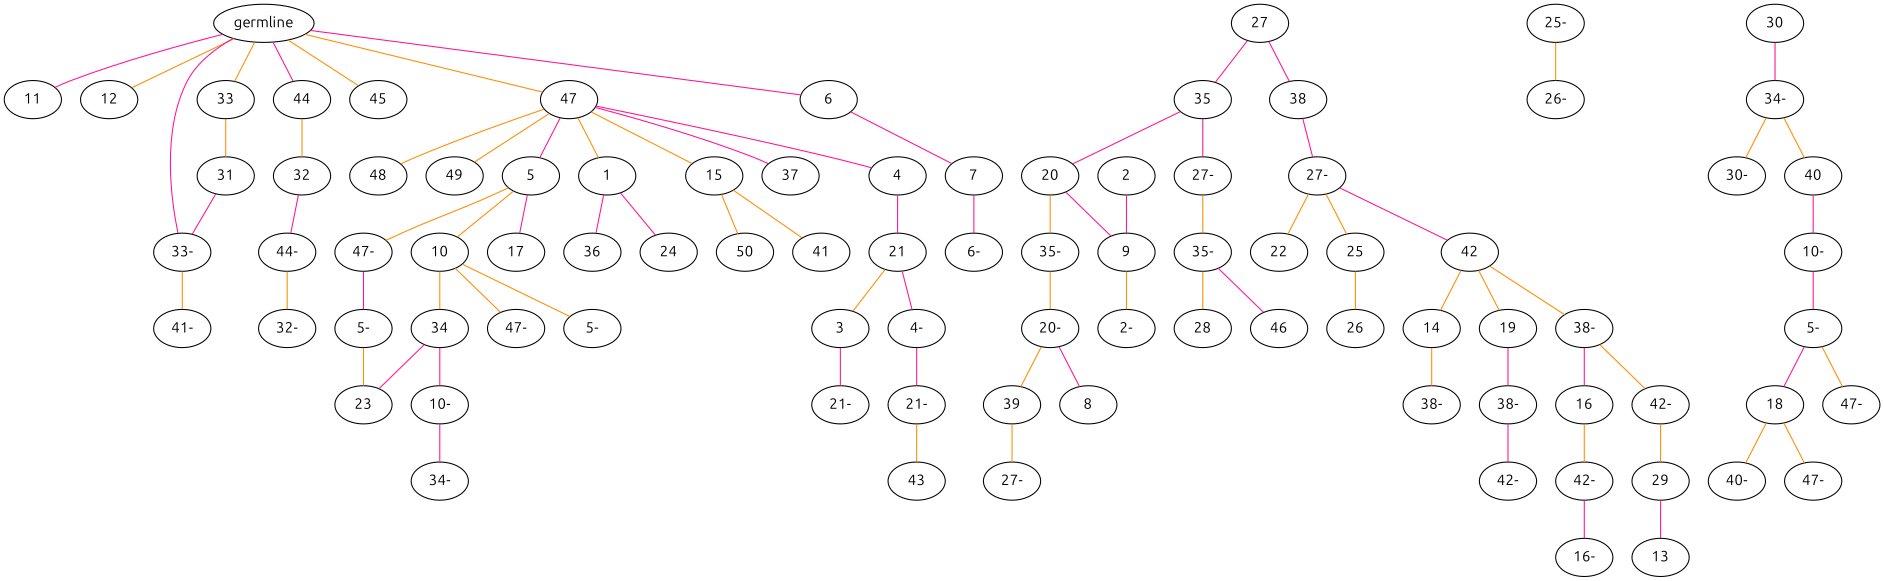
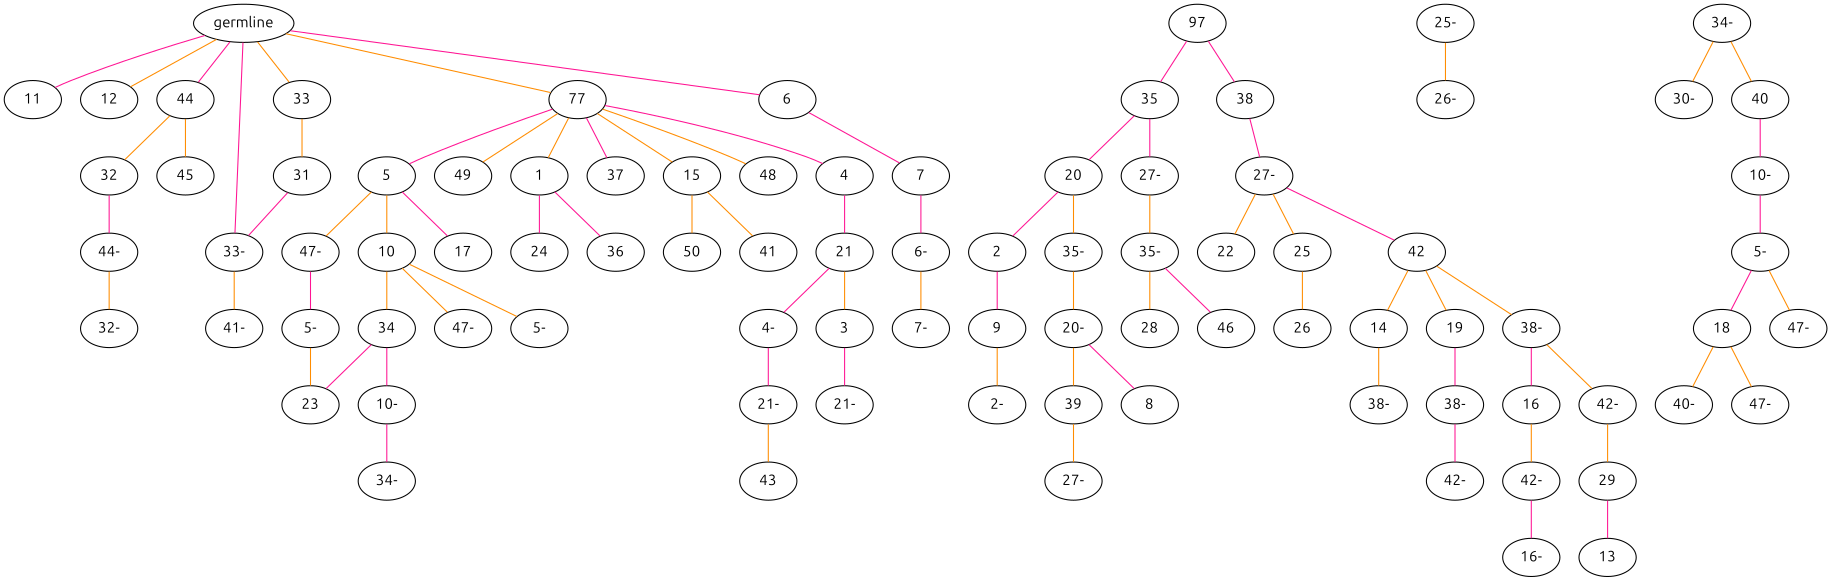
node "27": label "27" -> "97"
node "30": removed
edge "germline" -- "45": now "44" -- "45"
node "47": label "47" -> "77"
edge "20" -- "9": now "20" -- "2"
node "7-": added
